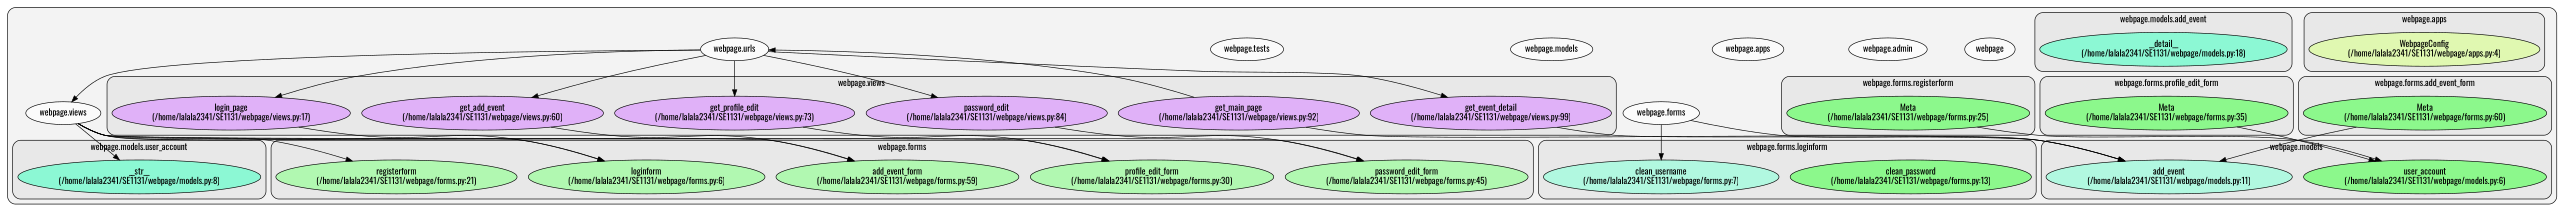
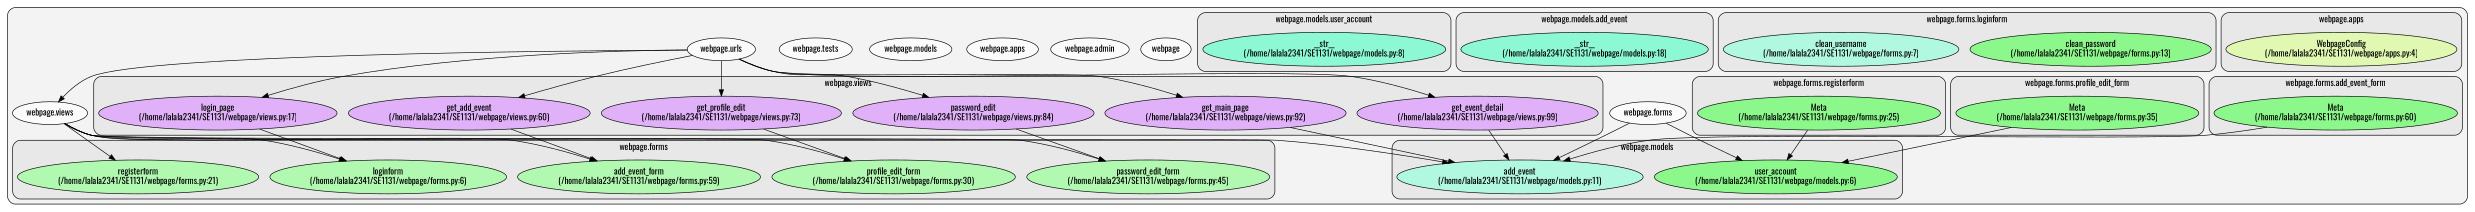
node "__detail__ (/home/lalala2341/SE1131/webpage/models.py:18)": label "__detail__ (/home/lalala2341/SE1131/webpage/models.py:18)" -> "__str__ (/home/lalala2341/SE1131/webpage/models.py:18)"
edge "get_main_page (/home/lalala2341/SE1131/webpage/views.py:92)" -> "webpage.urls": reversed
edge "webpage.views" -> "__str__ (/home/lalala2341/SE1131/webpage/models.py:8)": now "webpage.views" -> "add_event (/home/lalala2341/SE1131/webpage/models.py:11)"
edge "webpage.forms" -> "clean_username (/home/lalala2341/SE1131/webpage/forms.py:7)": now "webpage.forms" -> "user_account (/home/lalala2341/SE1131/webpage/models.py:6)"
